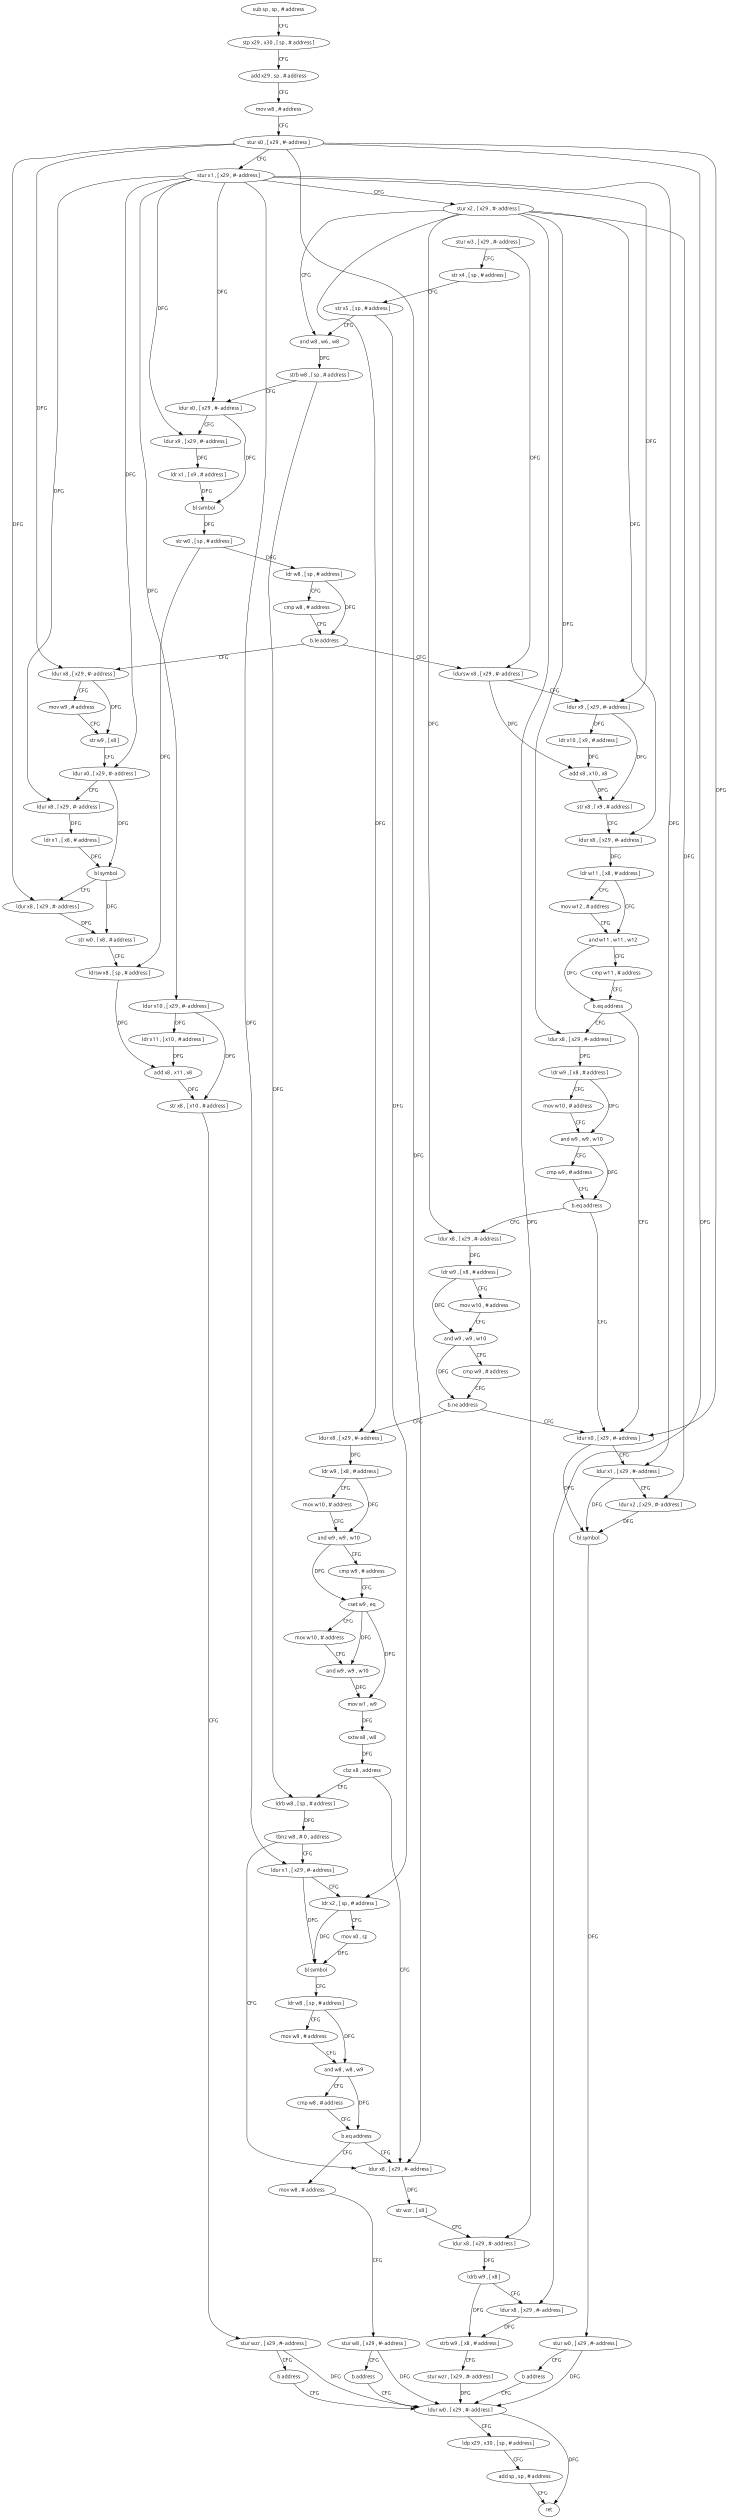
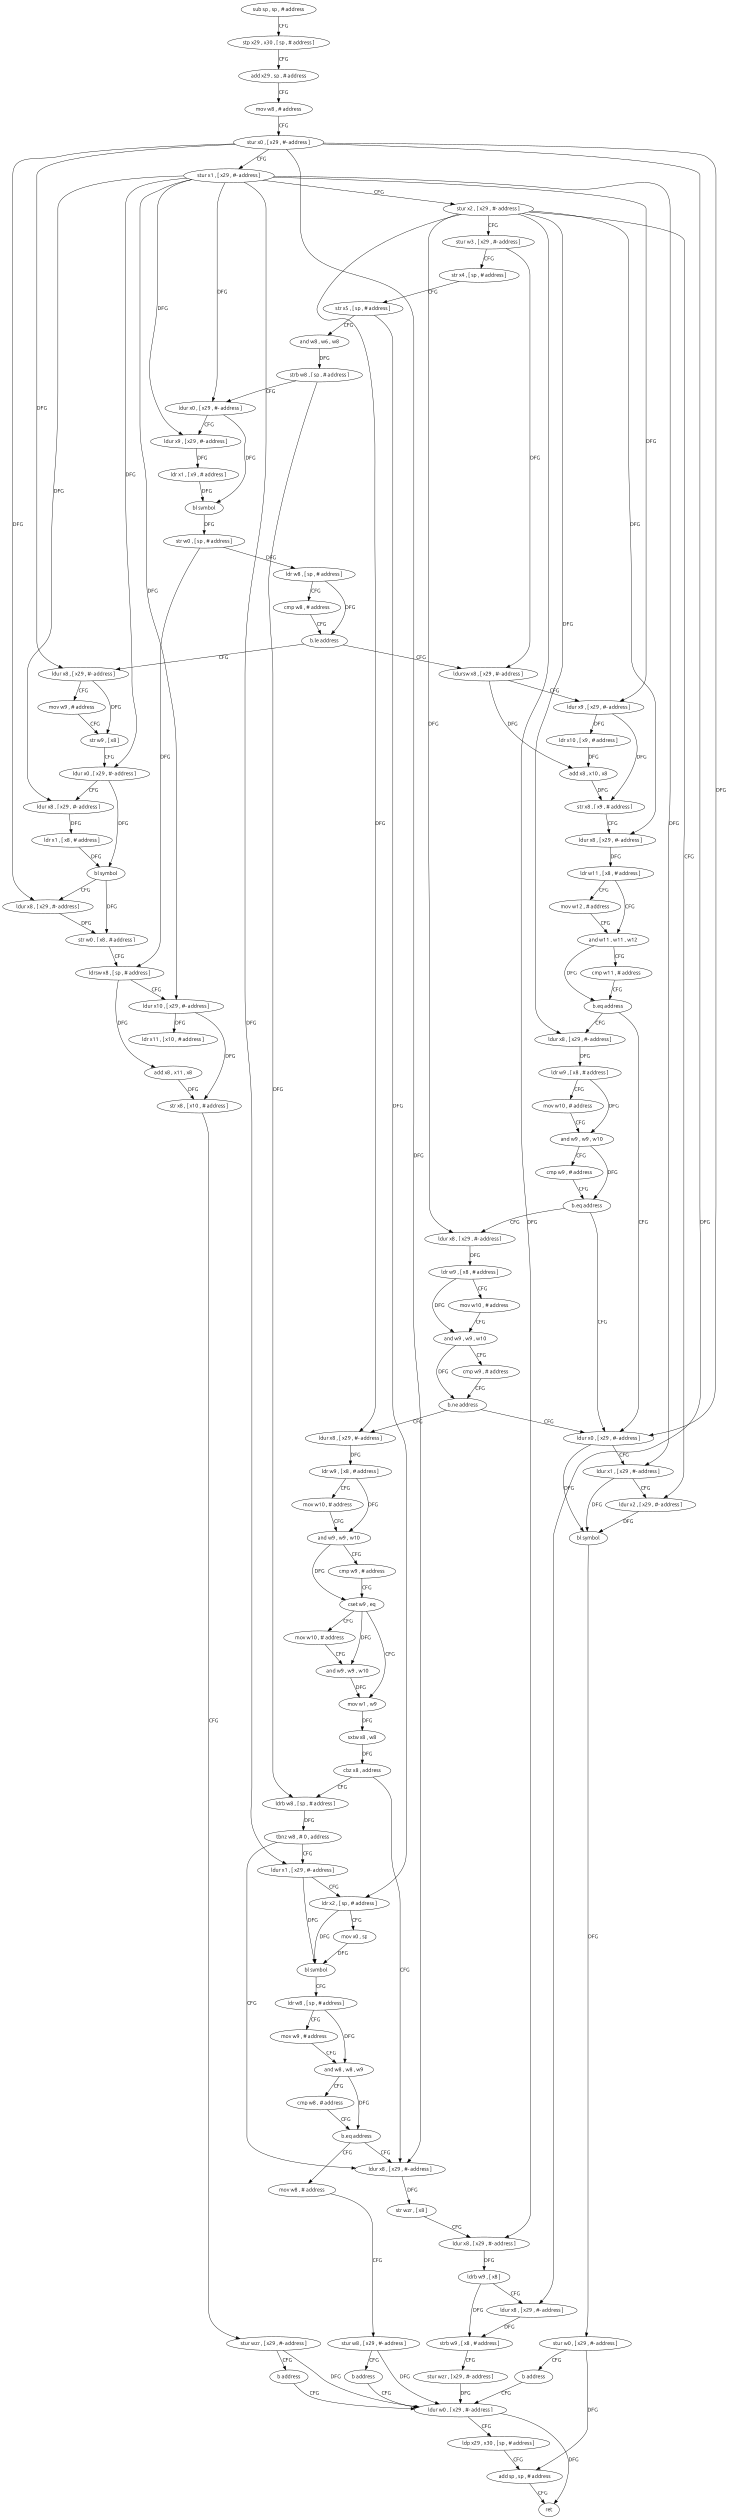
edge "stur x2 , [ x29 , #- address ]" -> "and w8 , w6 , w8": now "stur x2 , [ x29 , #- address ]" -> "stur w3 , [ x29 , #- address ]"
edge "stur x2 , [ x29 , #- address ]" -> "ldur x2 , [ x29 , #- address ]": label "DFG" -> "CFG"
edge "ldrsw x8 , [ sp , # address ]" -> "ldur x10 , [ x29 , #- address ]": added, label "CFG"
edge "ldr x11 , [ x10 , # address ]" -> "add x8 , x11 , x8": removed, label "DFG"
edge "cset w9 , eq" -> "mov w1 , w9": label "DFG" -> "CFG"
edge "stur w0 , [ x29 , #- address ]" -> "ldur w0 , [ x29 , #- address ]": now "stur w0 , [ x29 , #- address ]" -> "add sp , sp , # address"
